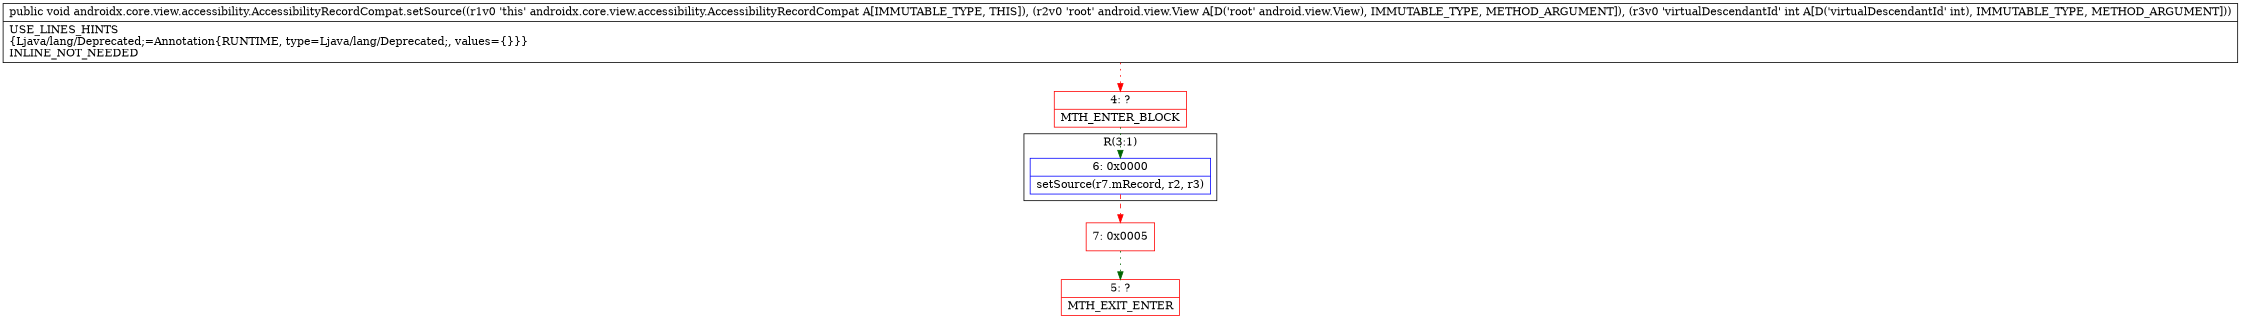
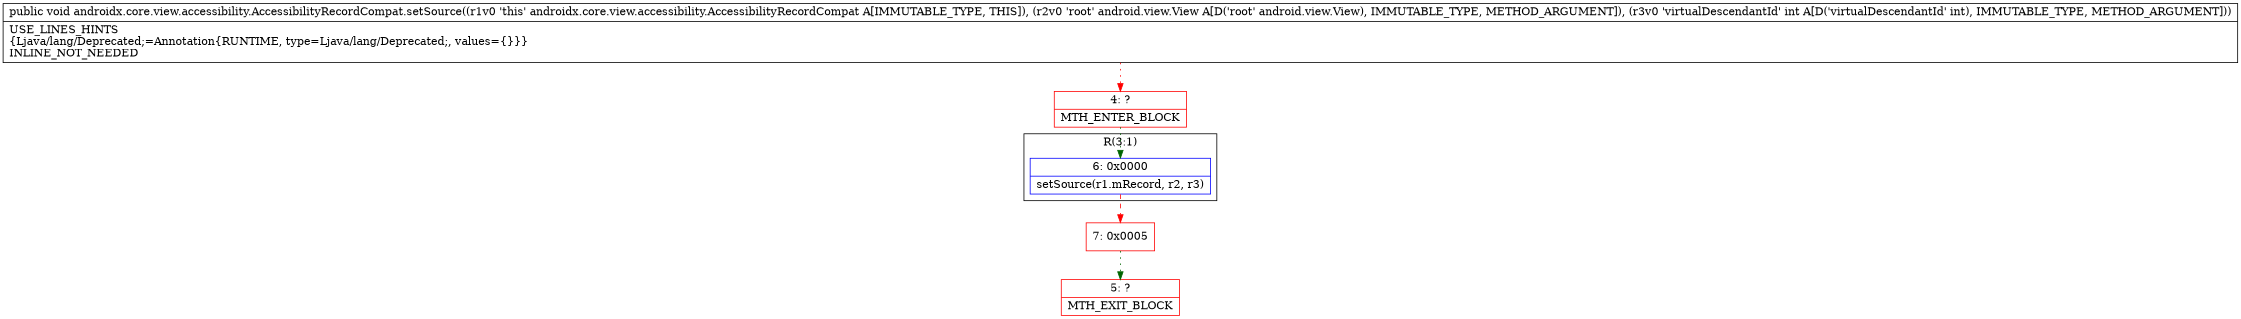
node "6: 0x0000": text "setSource(r7.mRecord, r2, r3)" -> "setSource(r1.mRecord, r2, r3)"
node "5: ?": text "MTH_EXIT_ENTER" -> "MTH_EXIT_BLOCK"
